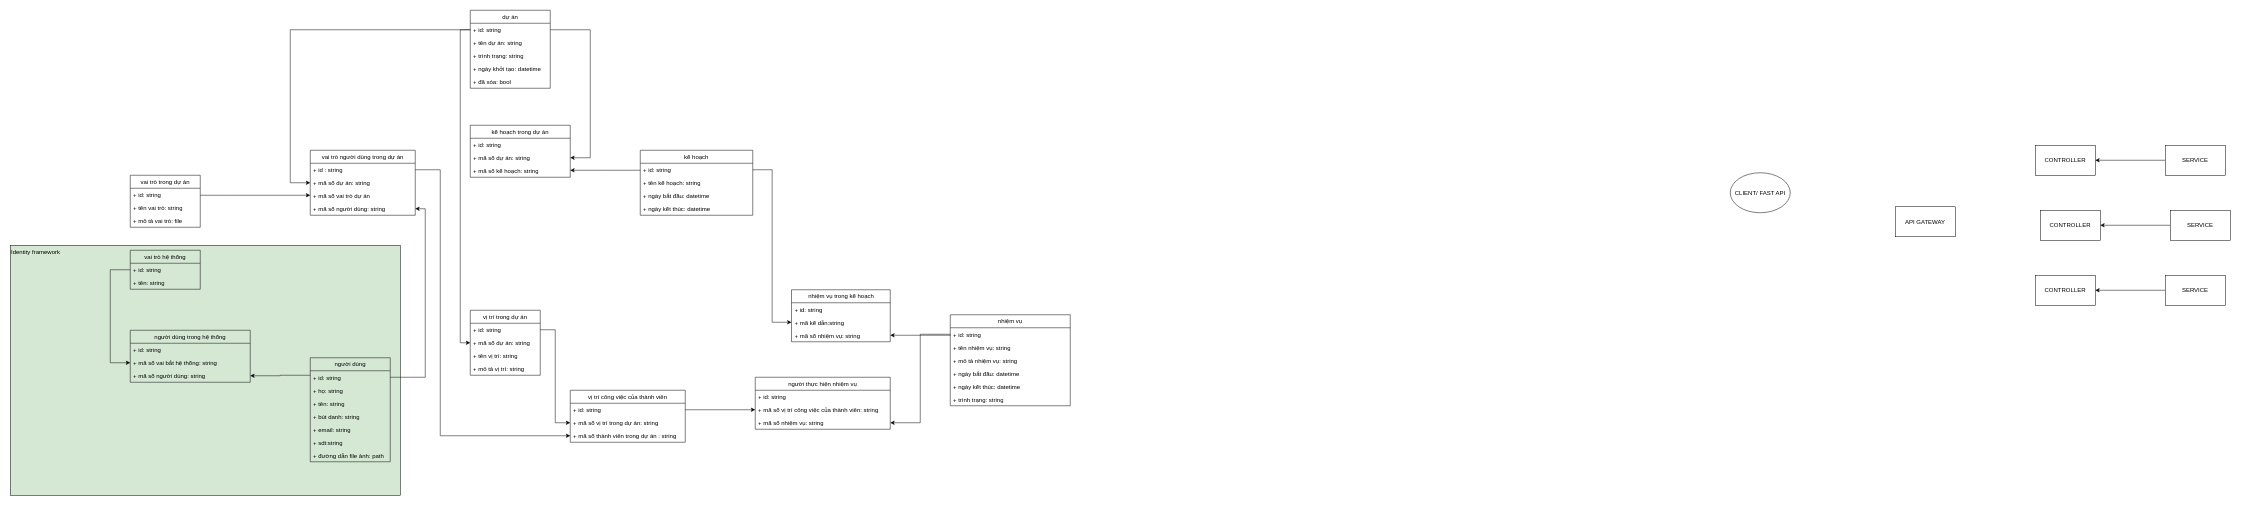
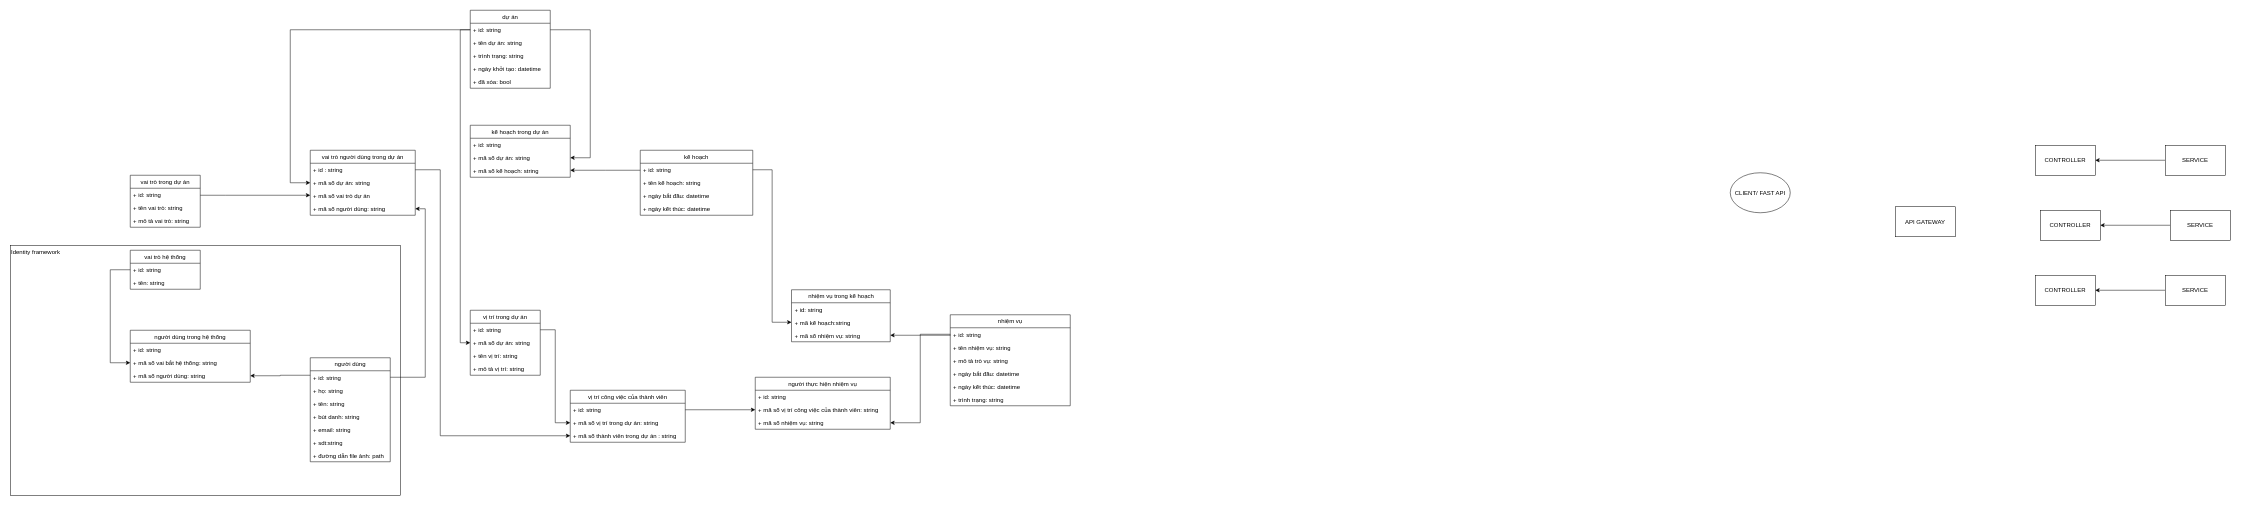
node "+ mô tả vai trò: file": label "+ mô tả vai trò: file" -> "+ mô tả vai trò: string"
node "+ mã kế dẫn:string": label "+ mã kế dẫn:string" -> "+ mã kế hoạch:string"
node "+ mô tả nhiệm vụ: string": label "+ mô tả nhiệm vụ: string" -> "+ mô tả trò vụ: string"
node "Identity framework": fillcolor #d5e8d4 -> #ffffff
